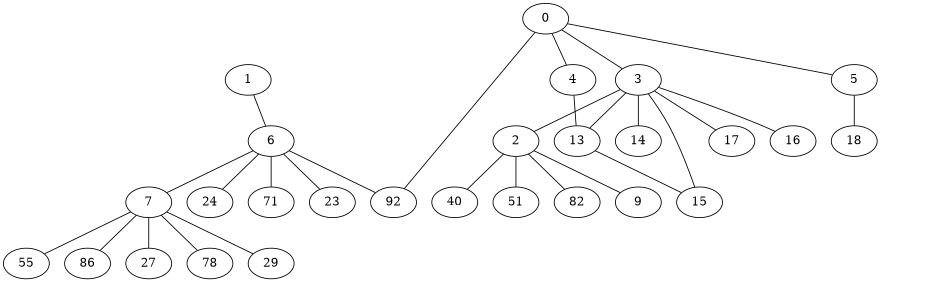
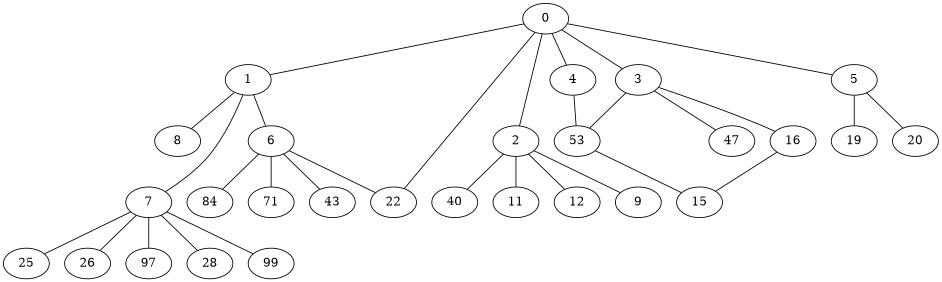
edge "0" -- "1": added
edge "3" -- "2": now "0" -- "2"
edge "3" -- "15": now "16" -- "15"
node "8": added
node "13": label "13" -> "53"
node "14": removed
node "17": label "17" -> "47"
node "18": label "18" -> "19"
node "20": added
edge "6" -- "7": now "1" -- "7"
node "24": label "24" -> "84"
node "23": label "23" -> "43"
node "92": label "92" -> "22"
node "51": label "51" -> "11"
node "82": label "82" -> "12"
node "55": label "55" -> "25"
node "86": label "86" -> "26"
node "27": label "27" -> "97"
node "78": label "78" -> "28"
node "29": label "29" -> "99"
